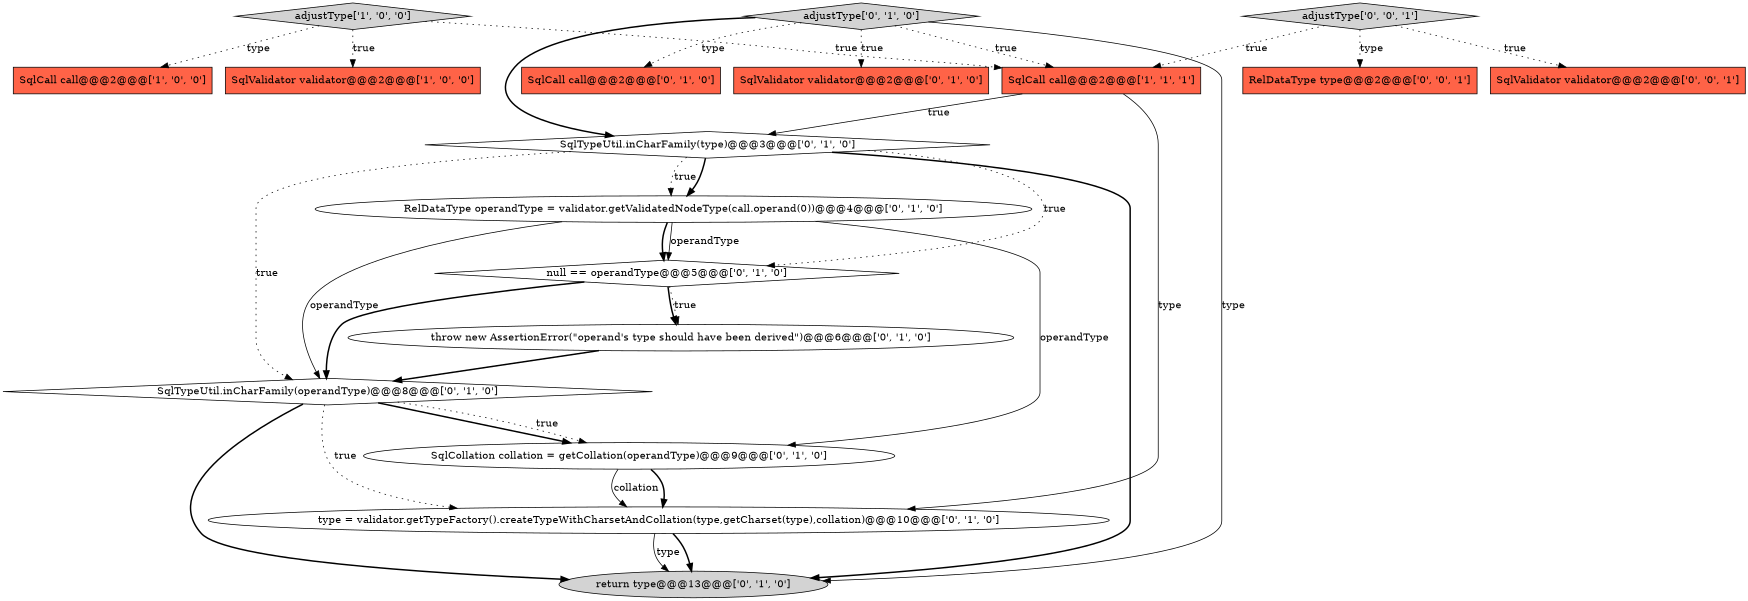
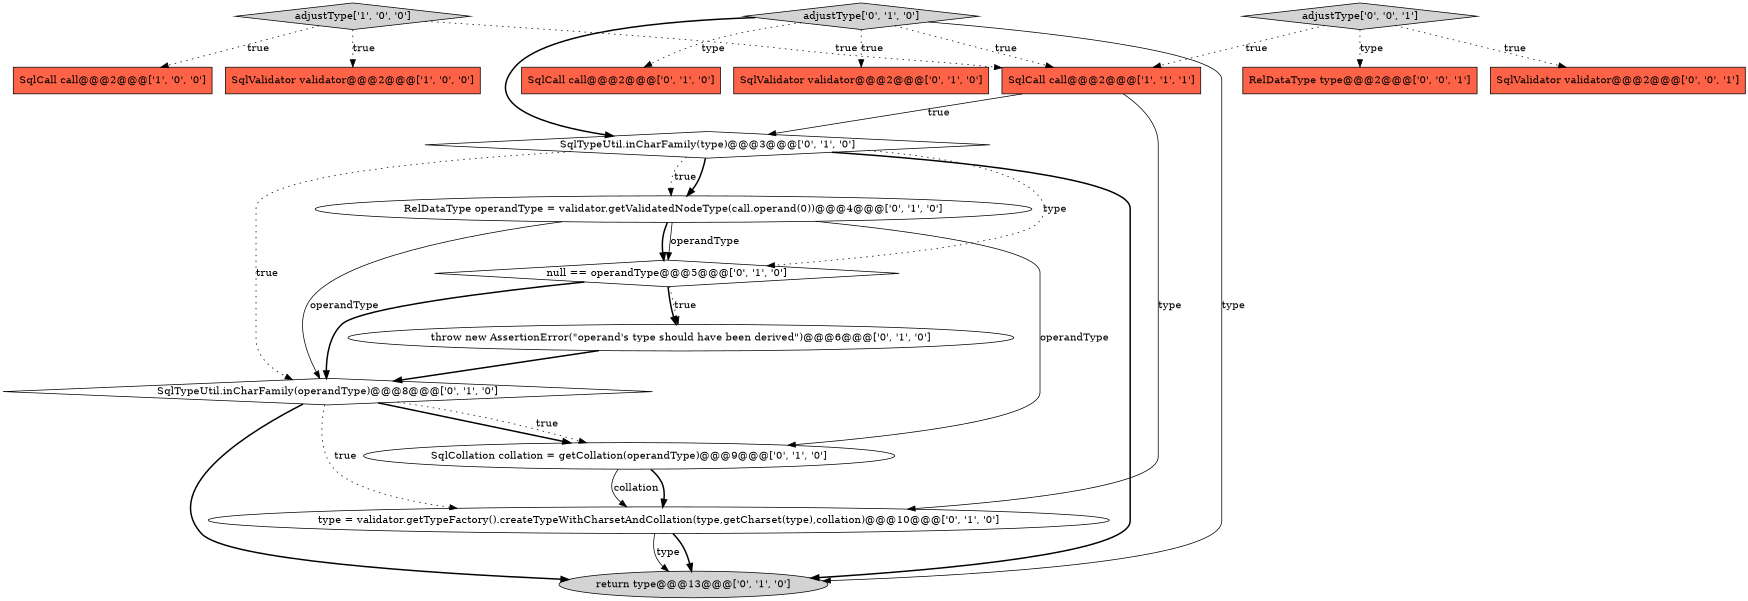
edge "adjustType['1', '0', '0']" -> "SqlCall call@@@2@@@['1', '0', '0']": label "type" -> "true"
edge "SqlTypeUtil.inCharFamily(type)@@@3@@@['0', '1', '0']" -> "null == operandType@@@5@@@['0', '1', '0']": label "true" -> "type"
